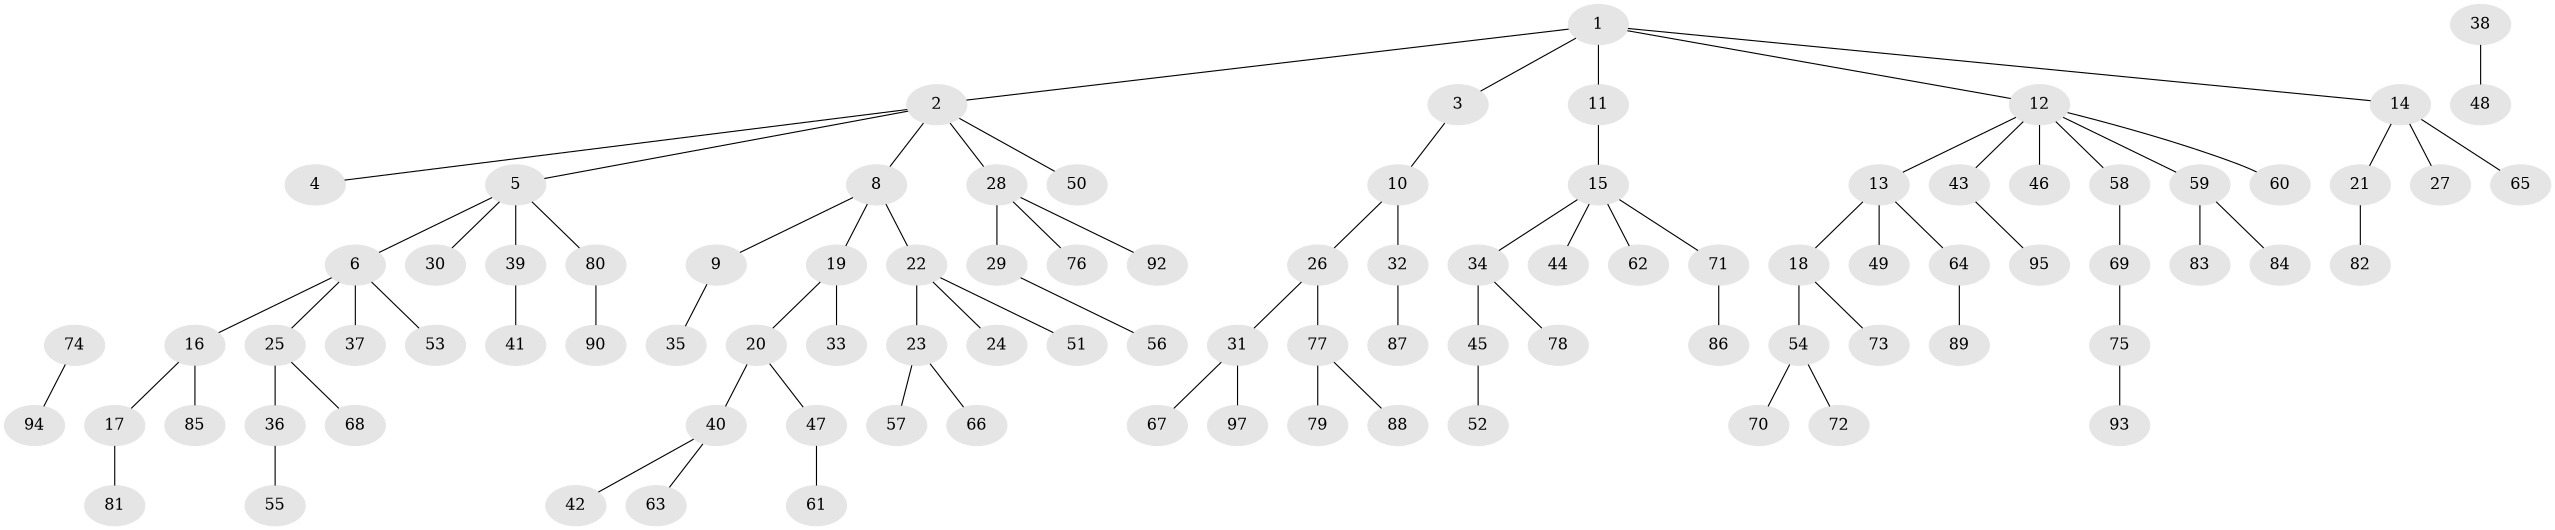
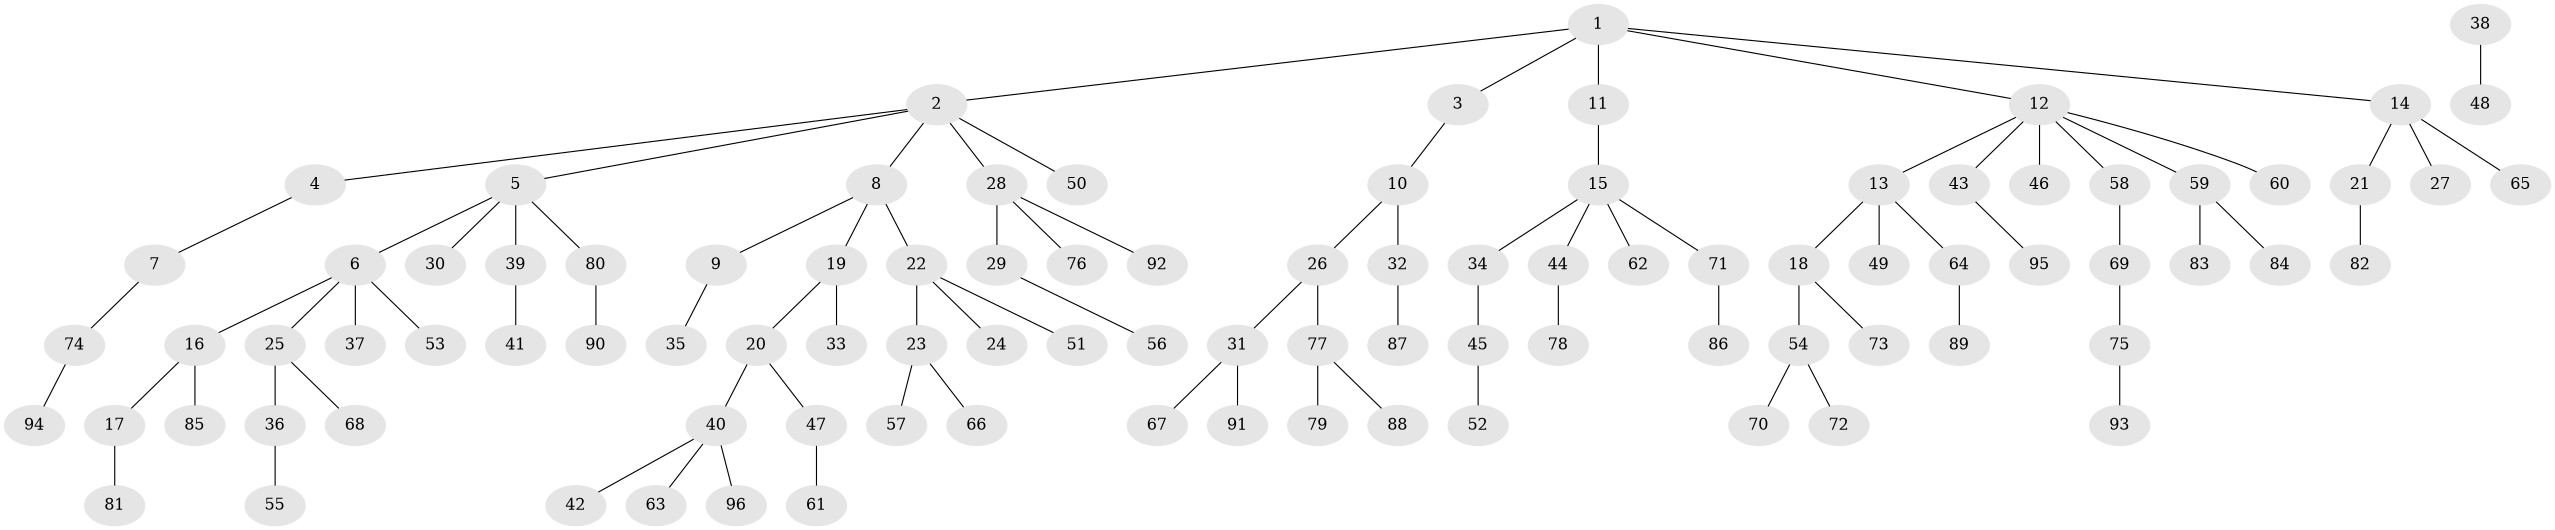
node "7": added
edge "34" -- "78": now "44" -- "78"
node "97": label "97" -> "91"
node "96": added
